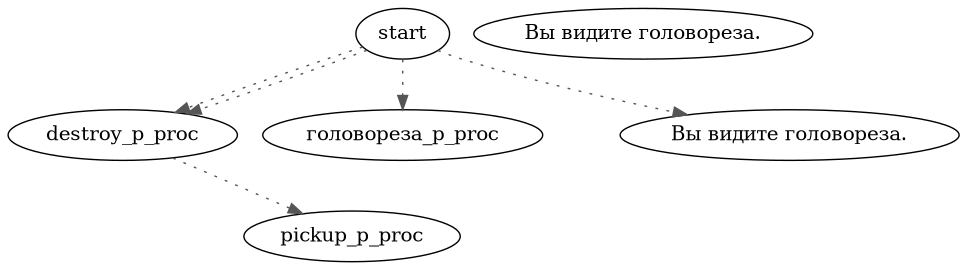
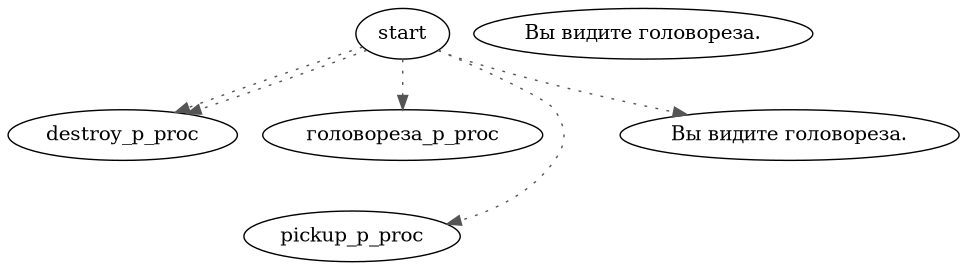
edge "destroy_p_proc" -> "pickup_p_proc": now "start" -> "pickup_p_proc"
